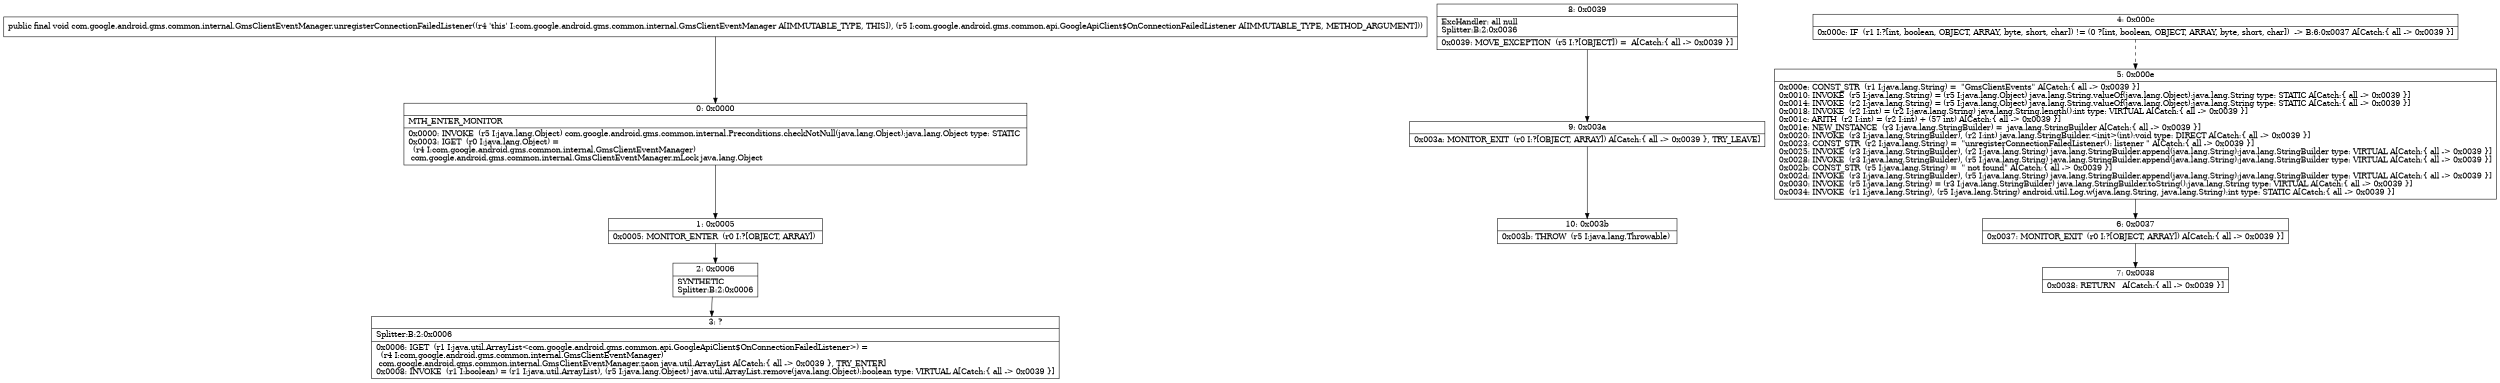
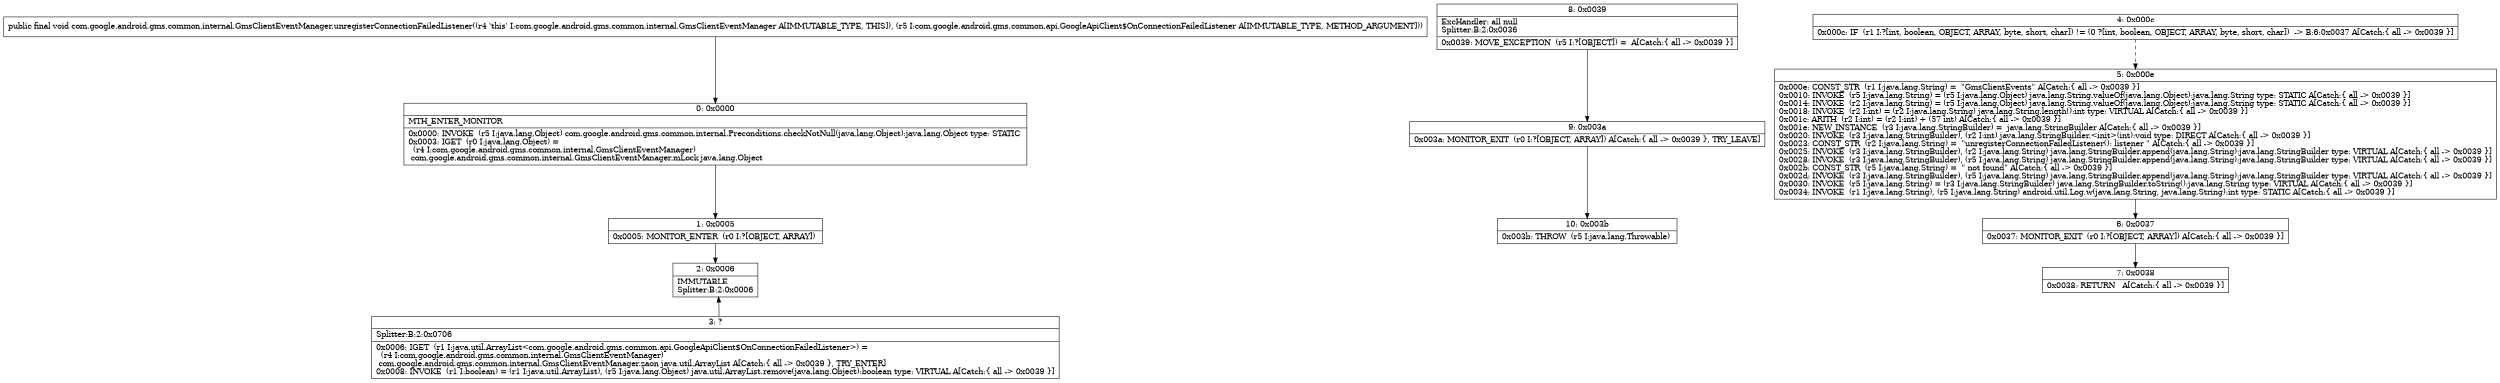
node "2: 0x0006": text "SYNTHETIC" -> "IMMUTABLE"
edge "2: 0x0006" -> "3: ?": reversed
node "3: ?": text "Splitter:B:2:0x0006" -> "Splitter:B:2:0x0706"
